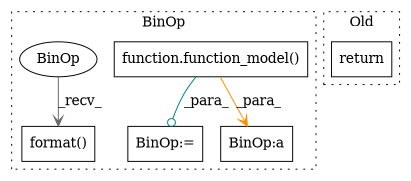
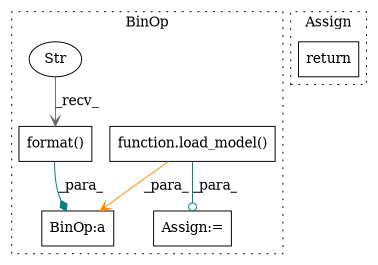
cluster "Old": label "Old" -> "Assign"
node "BinOp": label "BinOp" -> "Str"
node "function.function_model()": label "function.function_model()" -> "function.load_model()"
node "BinOp:=": label "BinOp:=" -> "Assign:="
edge "format()" -> "BinOp:a": added, label "_para_"
